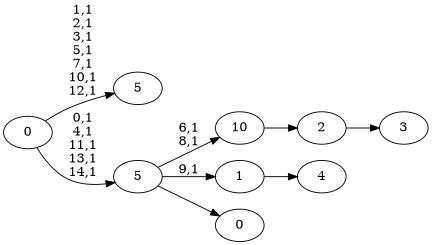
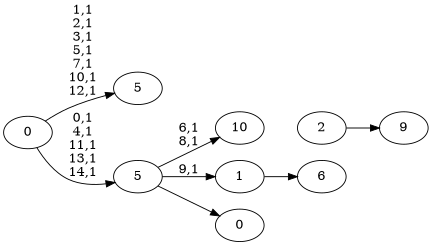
edge "10" -> "2": removed
node "3": label "3" -> "9"
node "4": label "4" -> "6"
